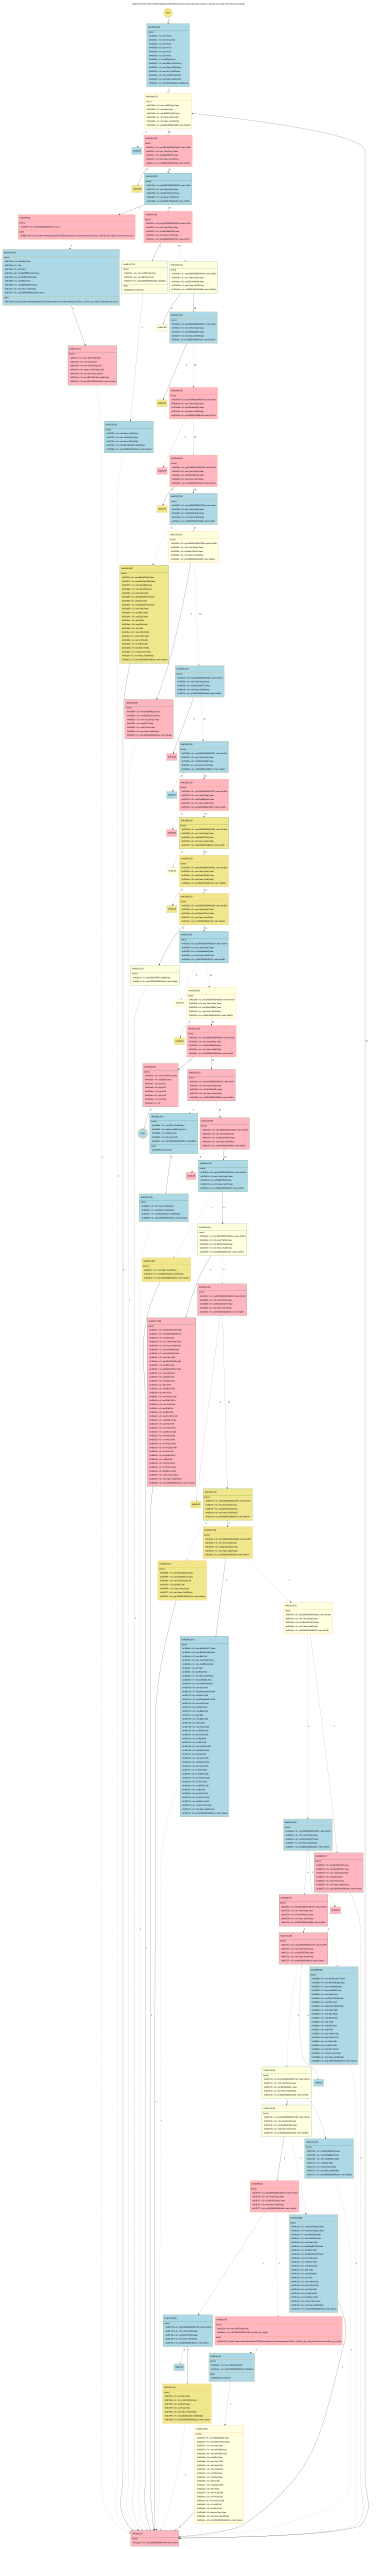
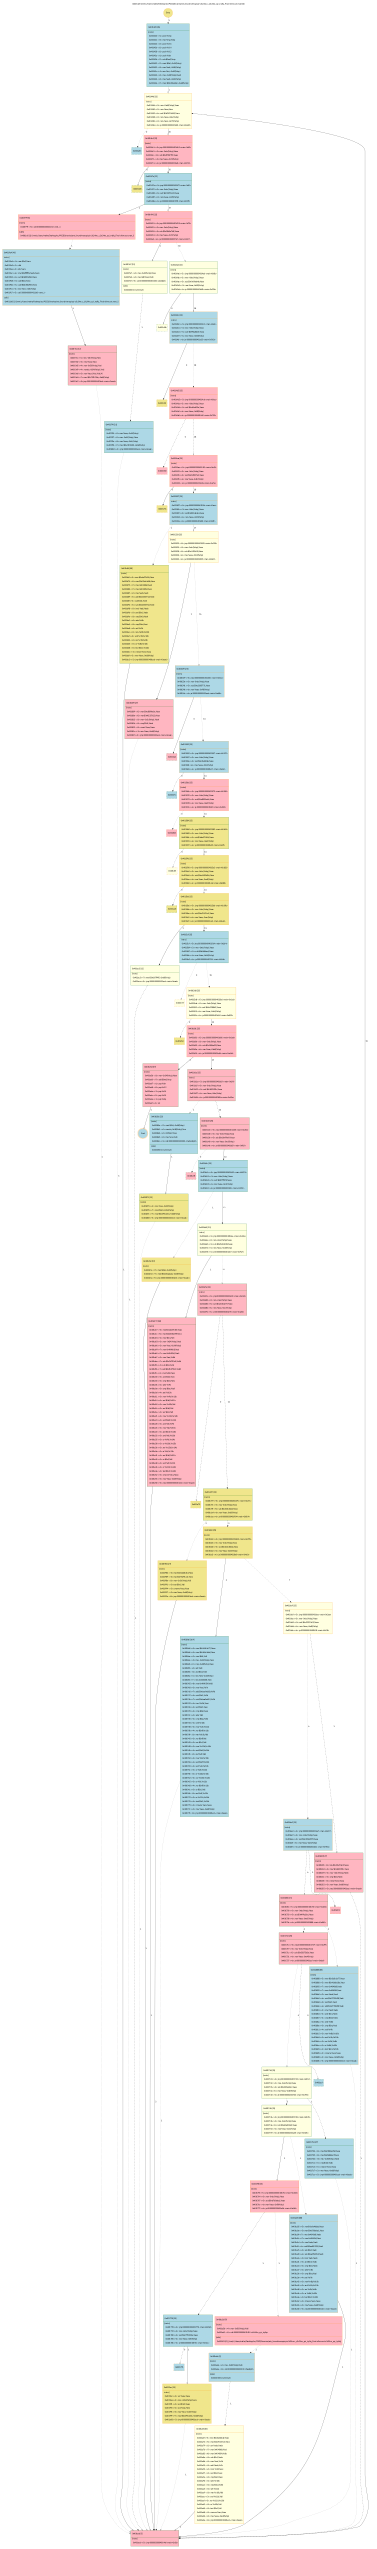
node "0x401871 [23]": fillcolor lightblue -> khaki
